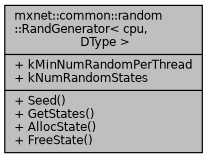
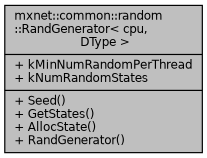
node "mxnet::common::random": text "+ FreeState()" -> "+ RandGenerator()"
